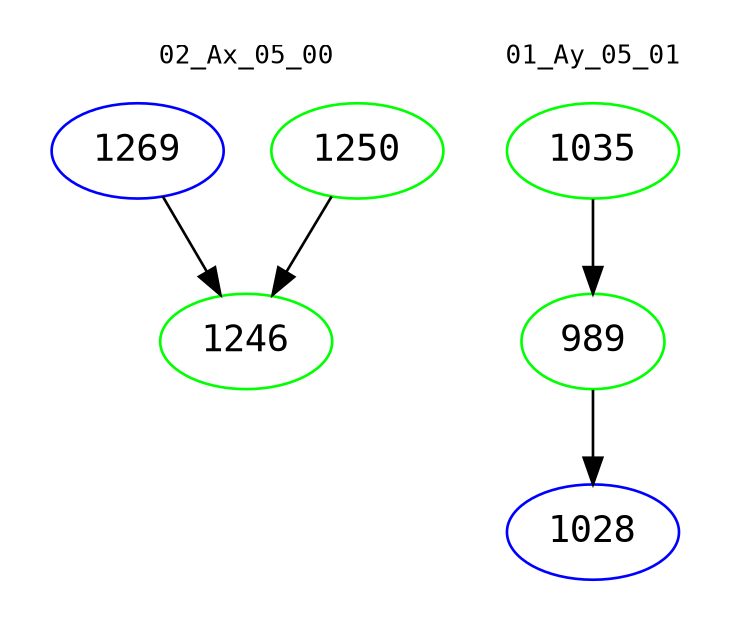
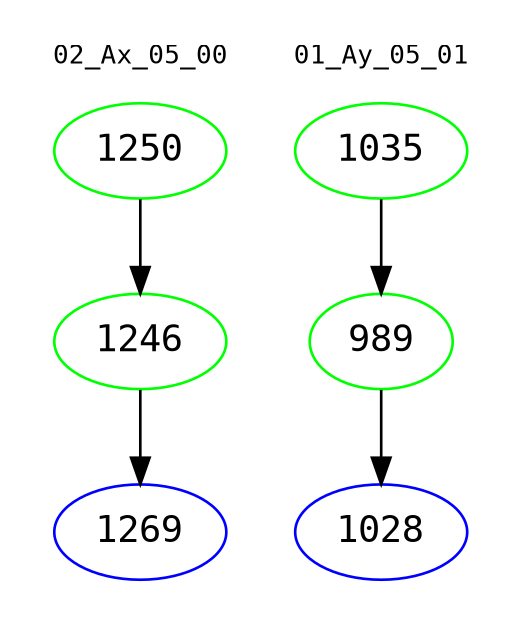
edge "1269" -> "1246": reversed
